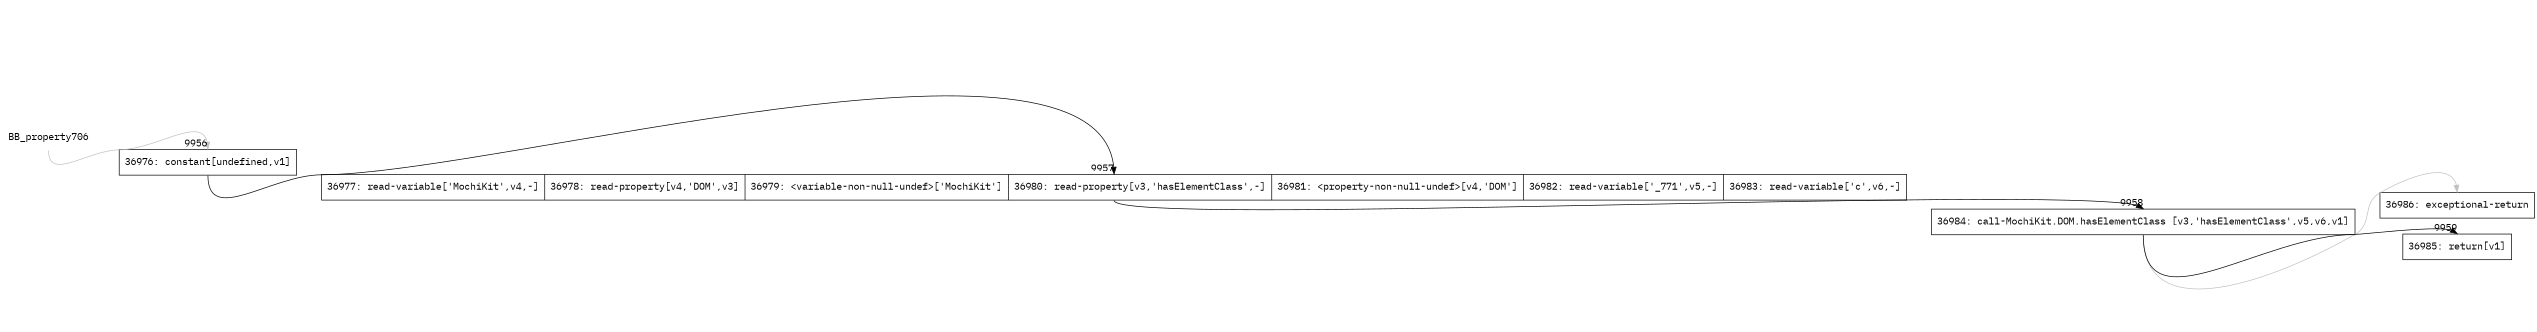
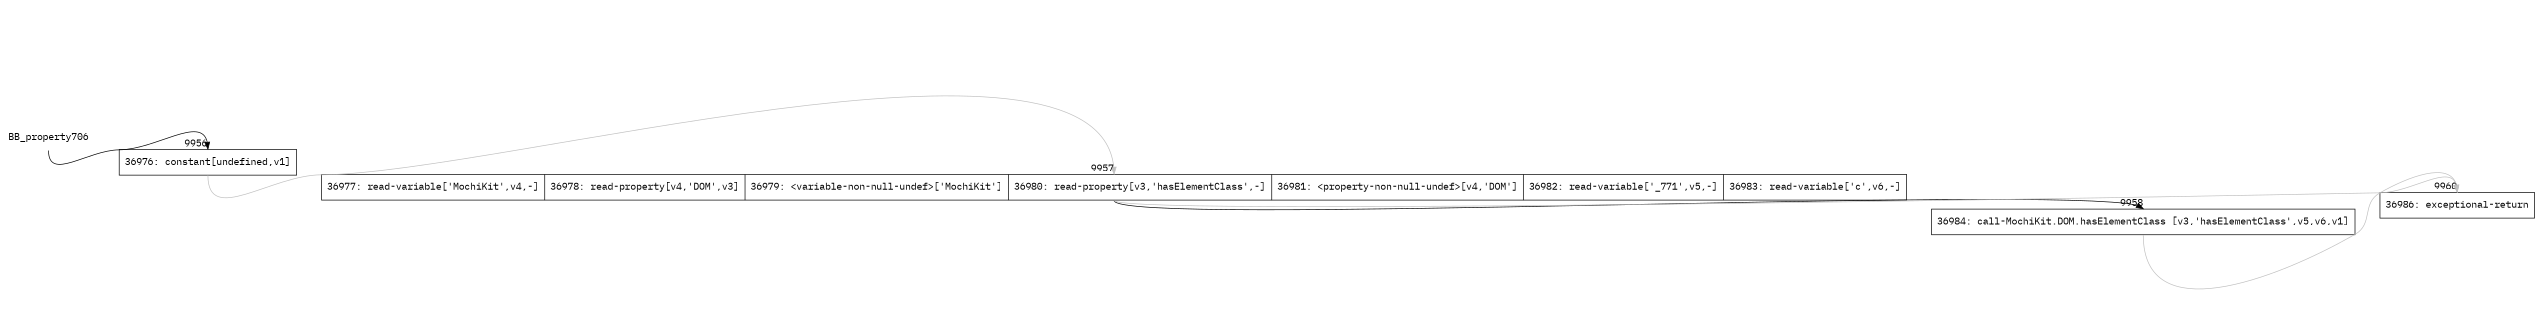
edge "36976: constant[undefined,v1]" -> "36977: read-variable['MochiKit',v4,-]": color black -> gray
edge "BB_property706" -> "36976: constant[undefined,v1]": color gray -> black
edge "36977: read-variable['MochiKit',v4,-]" -> "36986: exceptional-return": added
node "36985: return[v1]": removed
